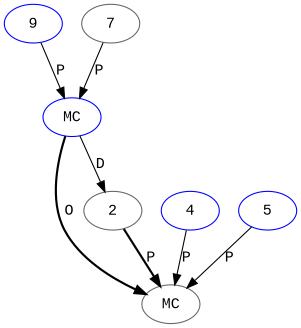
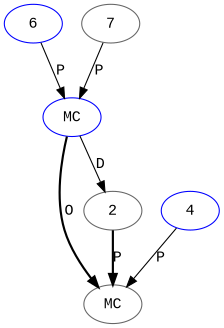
node "9": label "9" -> "6"
node "5": removed
